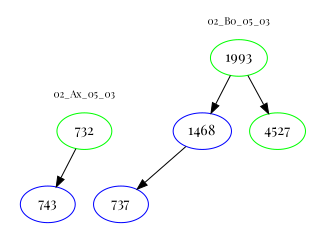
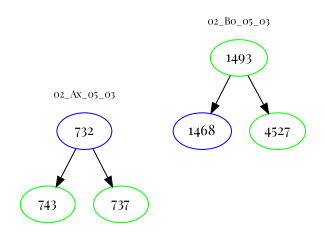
node "1993": label "1993" -> "1493"
node "732": color green -> blue
edge "1468" -> "737": now "732" -> "737"
node "743": color blue -> green
node "737": color blue -> green
